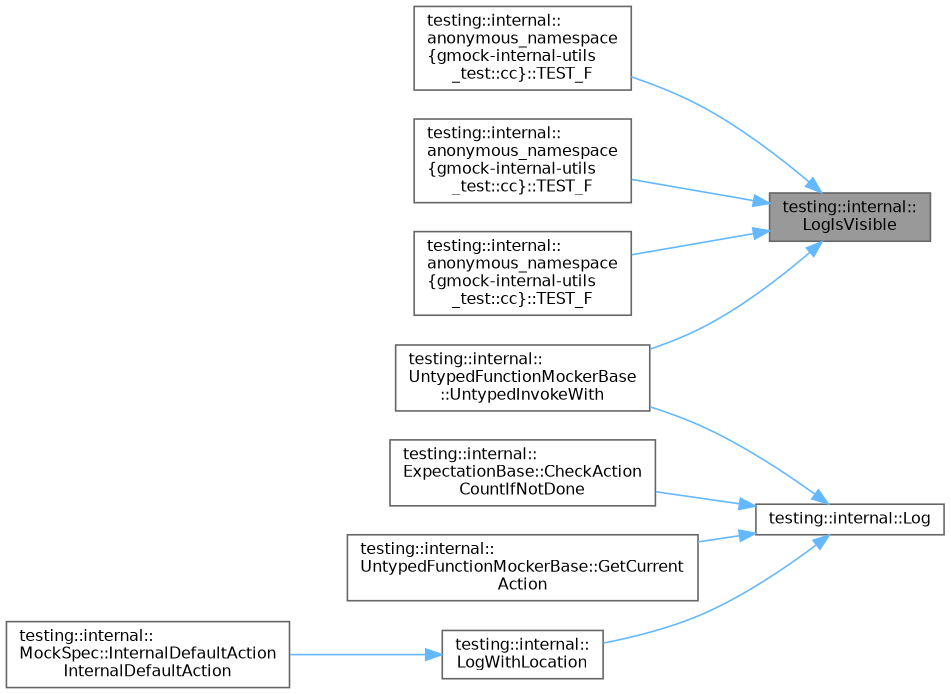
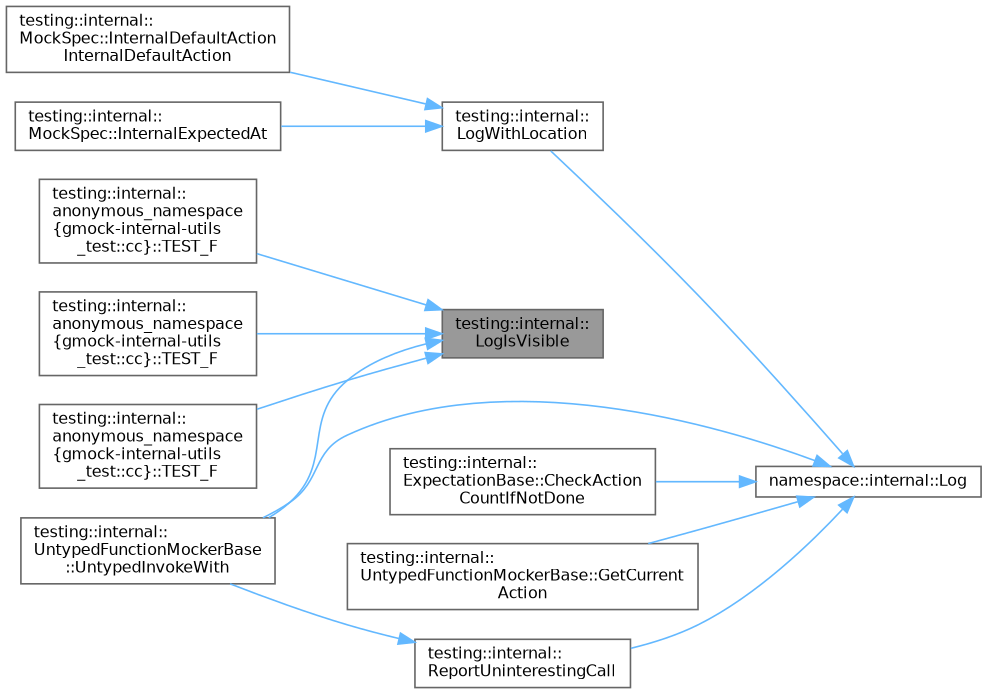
node "testing::internal:: MockSpec::InternalExpectedAt": added
node "testing::internal::Log": label "testing::internal::Log" -> "namespace::internal::Log"
node "testing::internal:: ReportUninterestingCall": added
